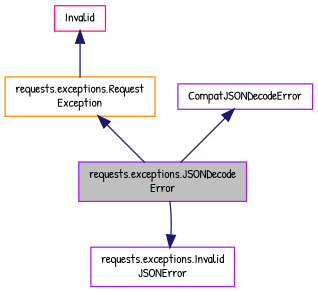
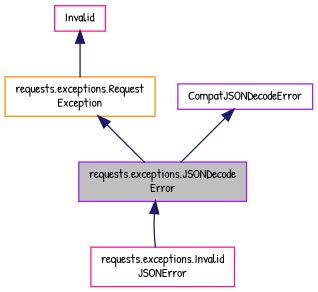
edge "requests.exceptions.JSONDecode Error" -> "requests.exceptions.Invalid JSONError": reversed
node "requests.exceptions.Invalid JSONError": color purple -> deeppink
